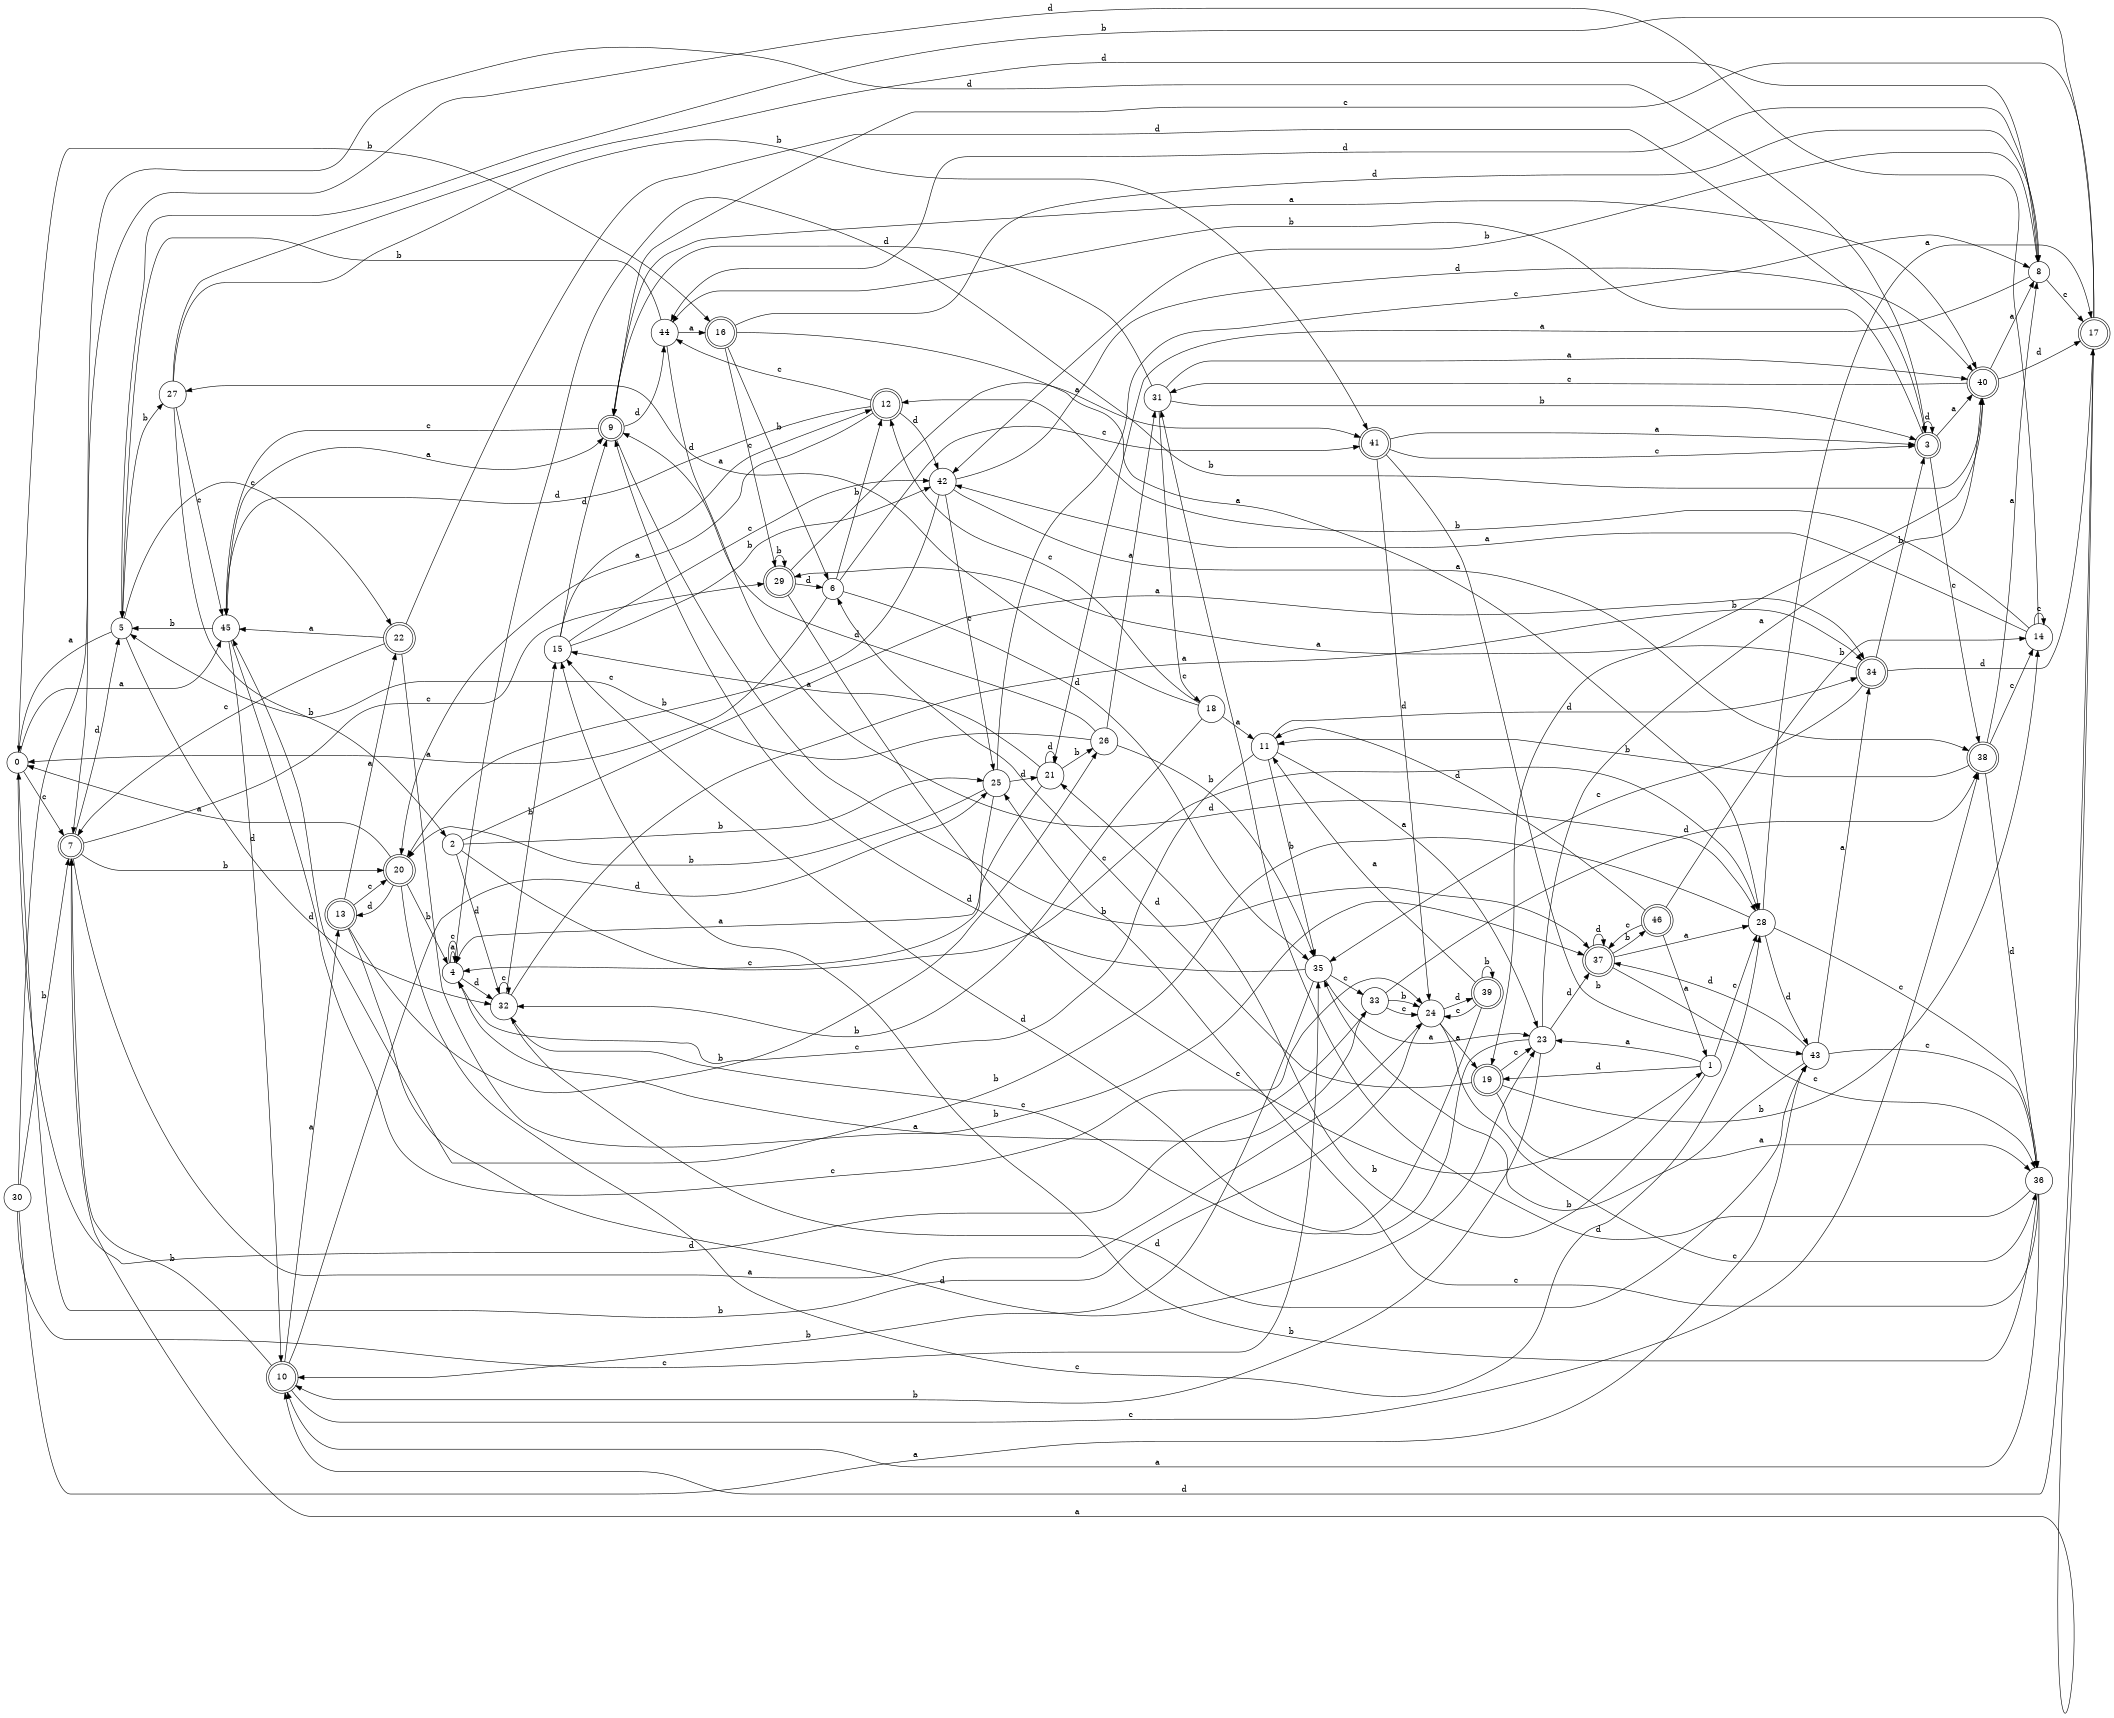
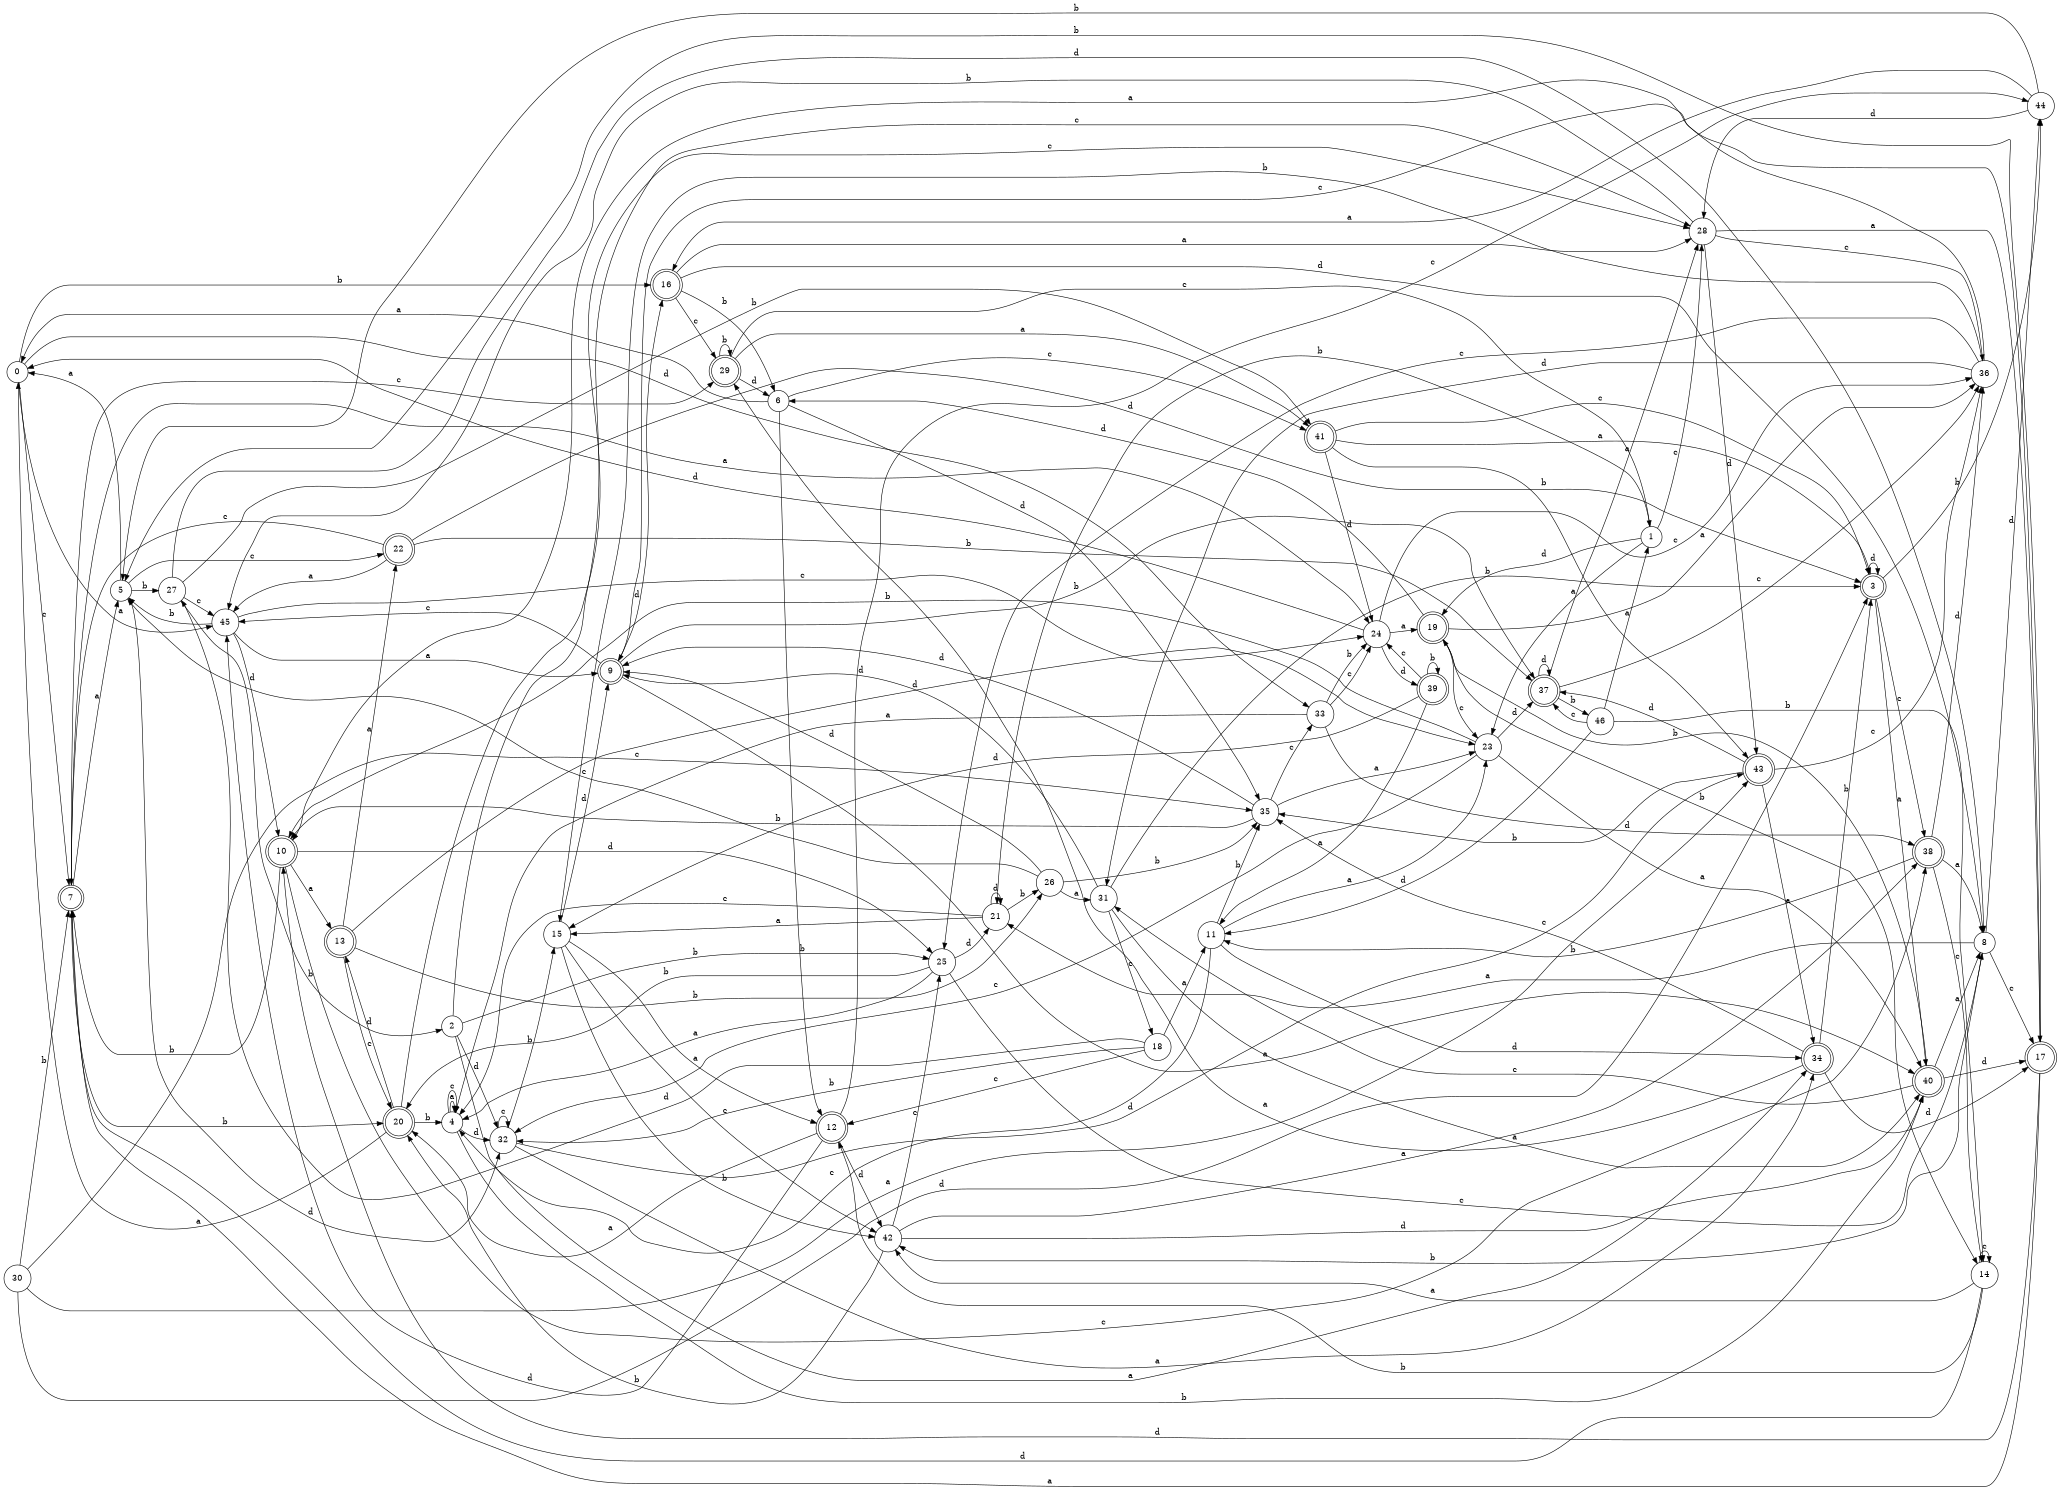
edge "9" -> "44": now "9" -> "16"
edge "7" -> "5": label "d" -> "a"
node "46": shape doublecircle -> circle
node "43": shape circle -> doublecircle
edge "24" -> "0": label "b" -> "d"
